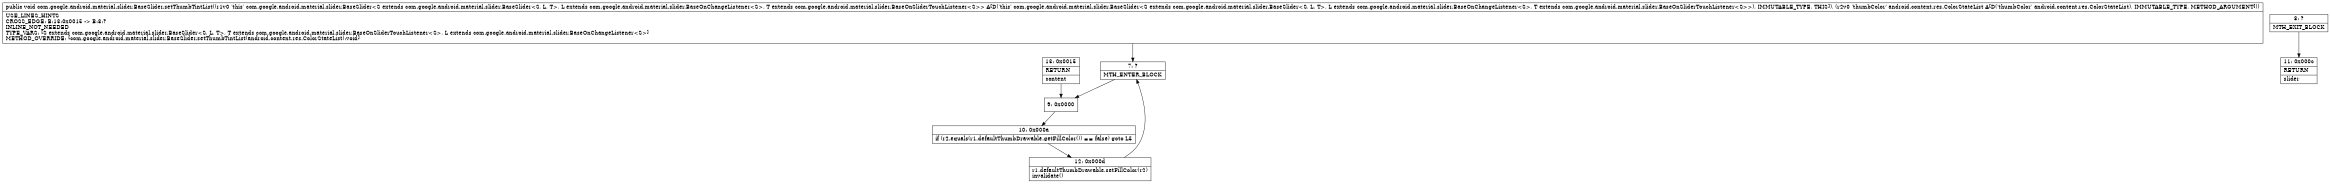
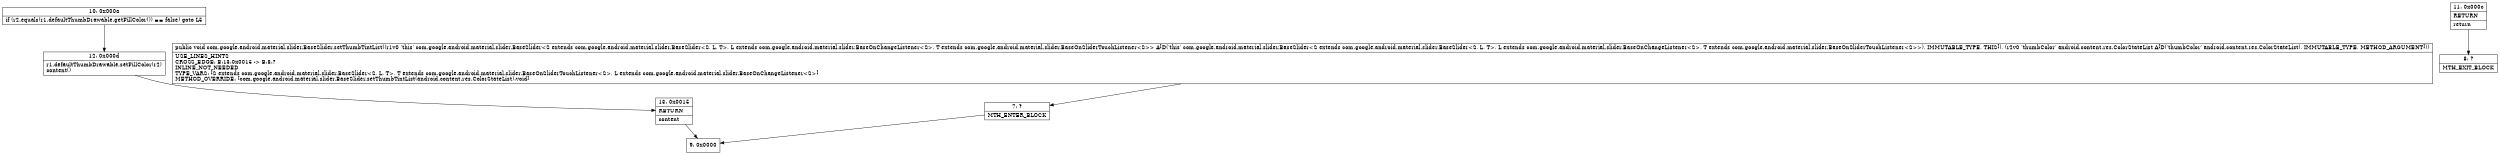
edge "8: ?" -> "11: 0x000c": reversed
node "11: 0x000c": text "slider" -> "return"
edge "9: 0x0000" -> "10: 0x000a": removed
edge "12: 0x000d" -> "7: ?": now "12: 0x000d" -> "13: 0x0015"
node "12: 0x000d": text "invalidate()" -> "content()"
